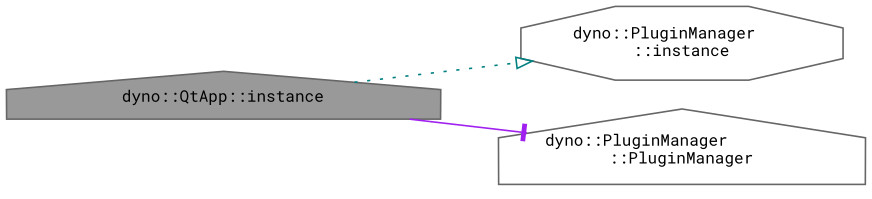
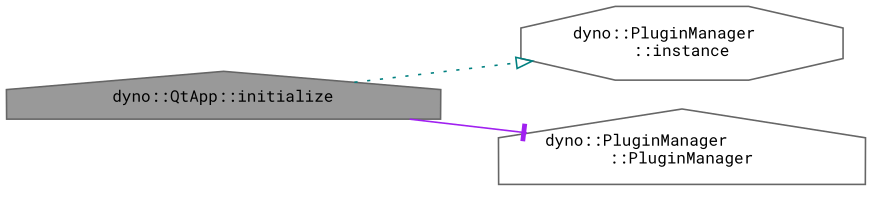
node "dyno::QtApp::instance": label "dyno::QtApp::instance" -> "dyno::QtApp::initialize"
